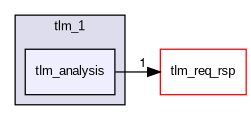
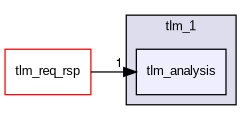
edge "tlm_analysis" -> "tlm_req_rsp": reversed
